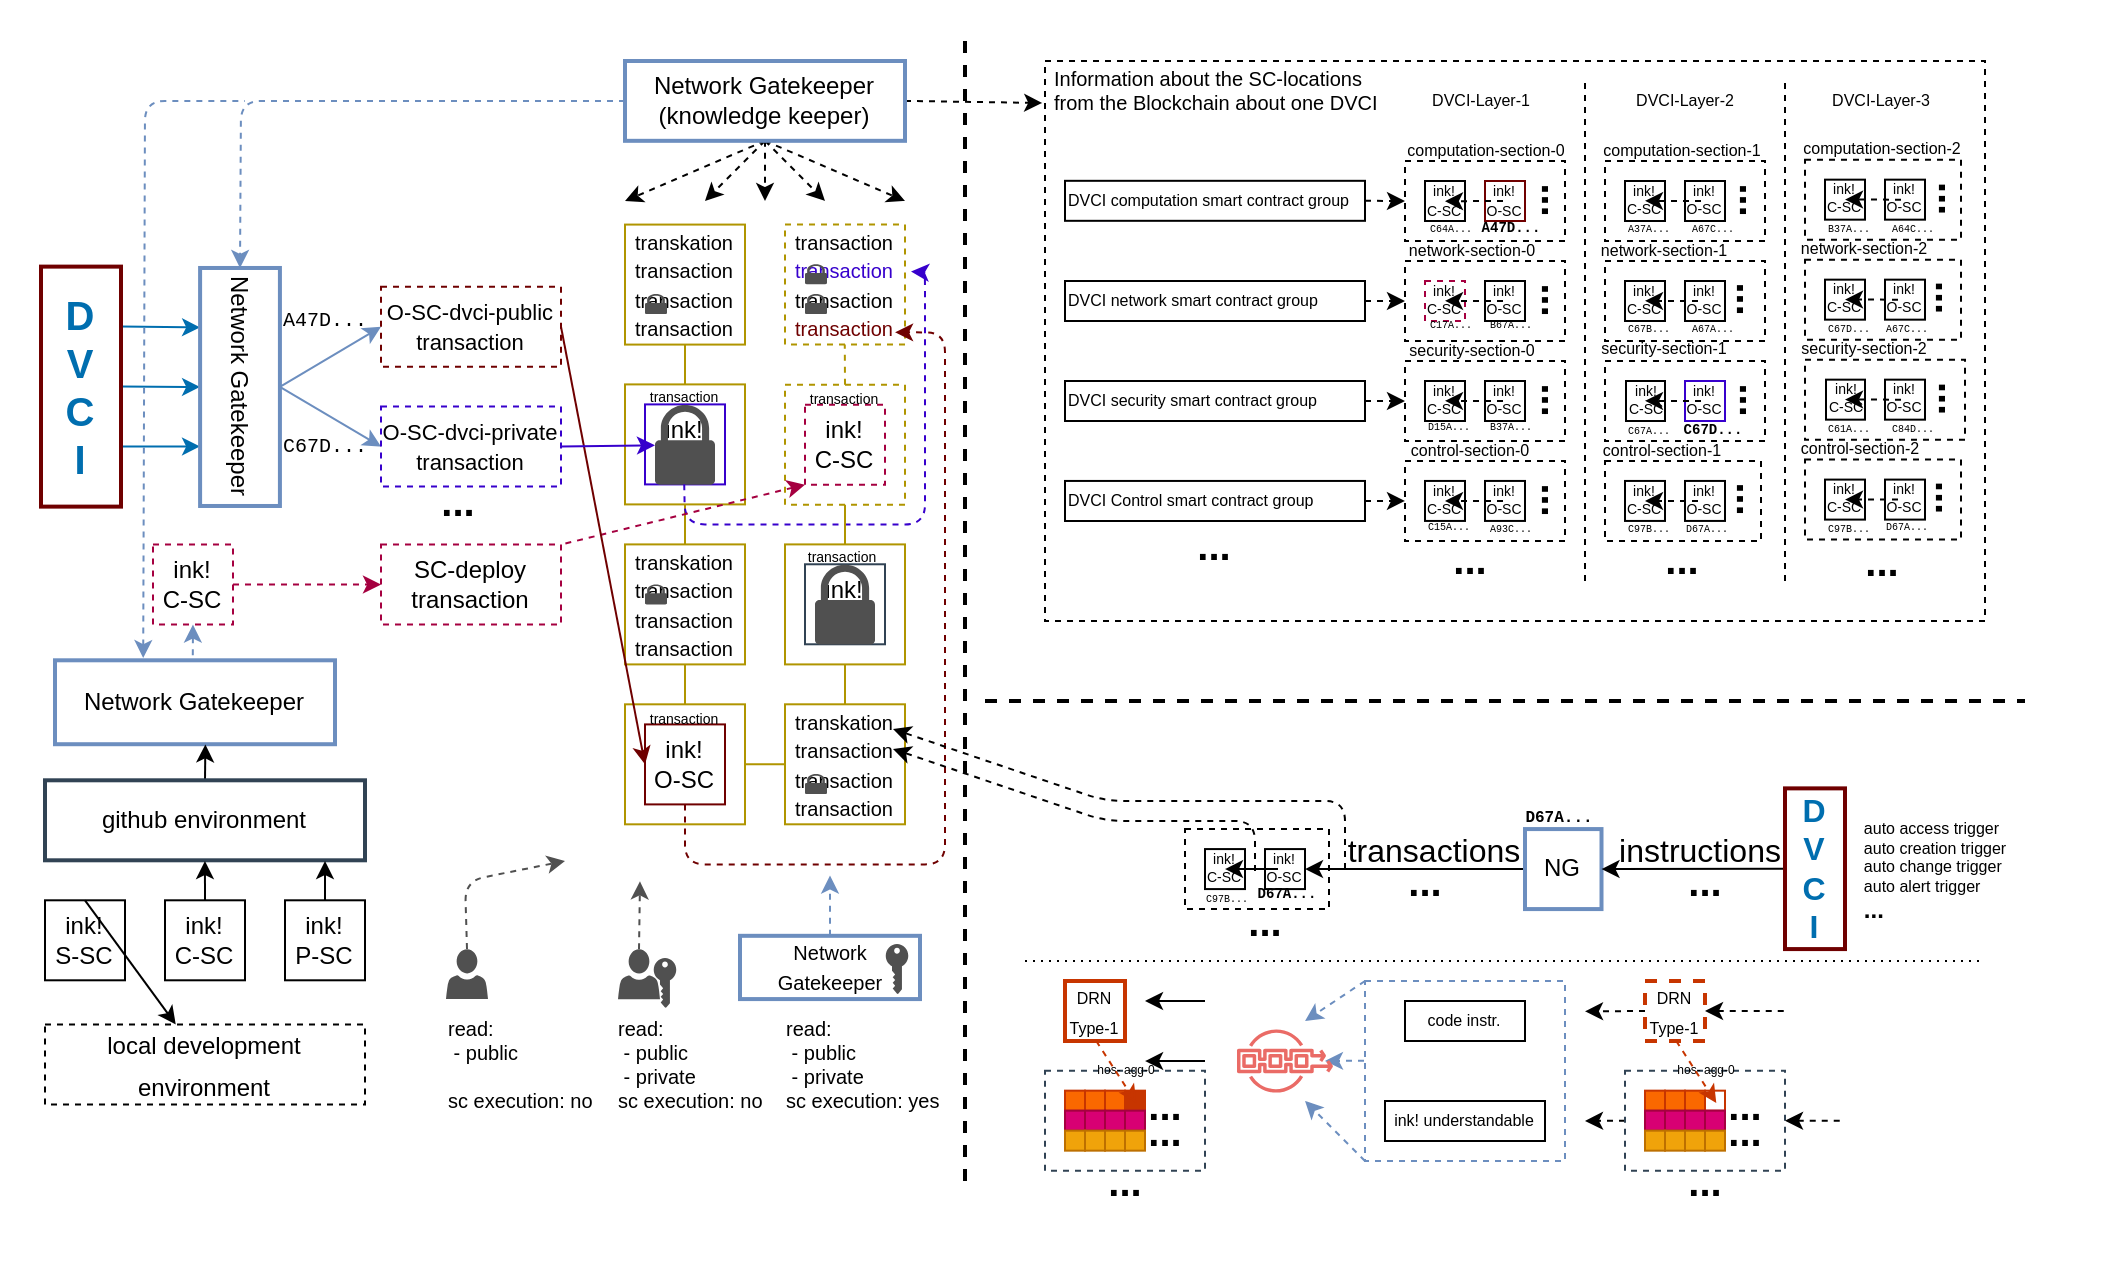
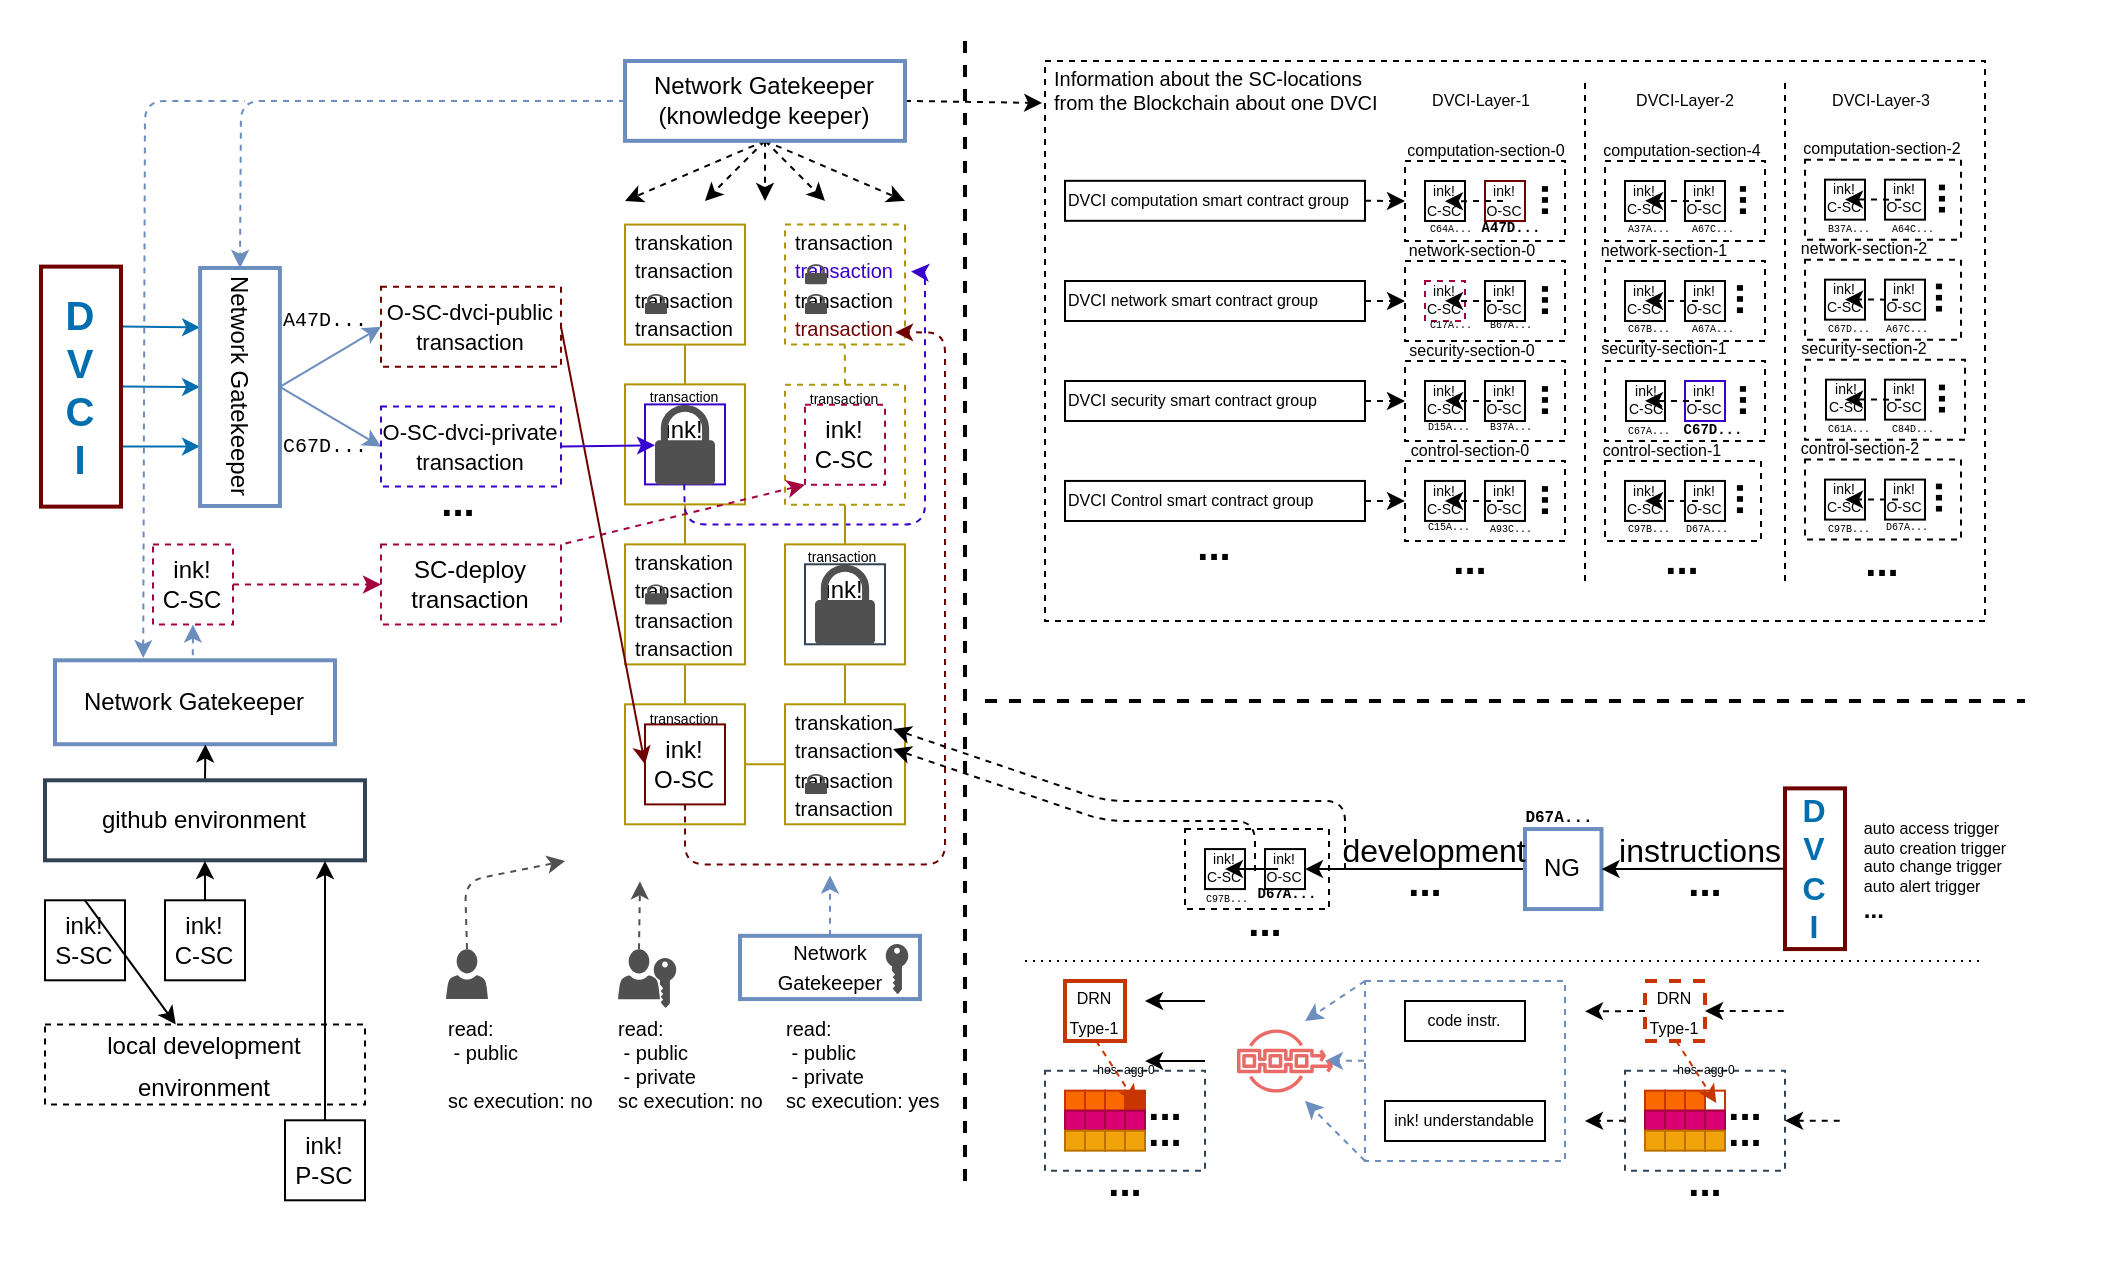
node "computation-section-1": label "computation-section-1" -> "computation-section-4"
node "transactions": label "transactions" -> "development"
node "ink! P-SC": moved (325, 940) -> (325, 1160)
